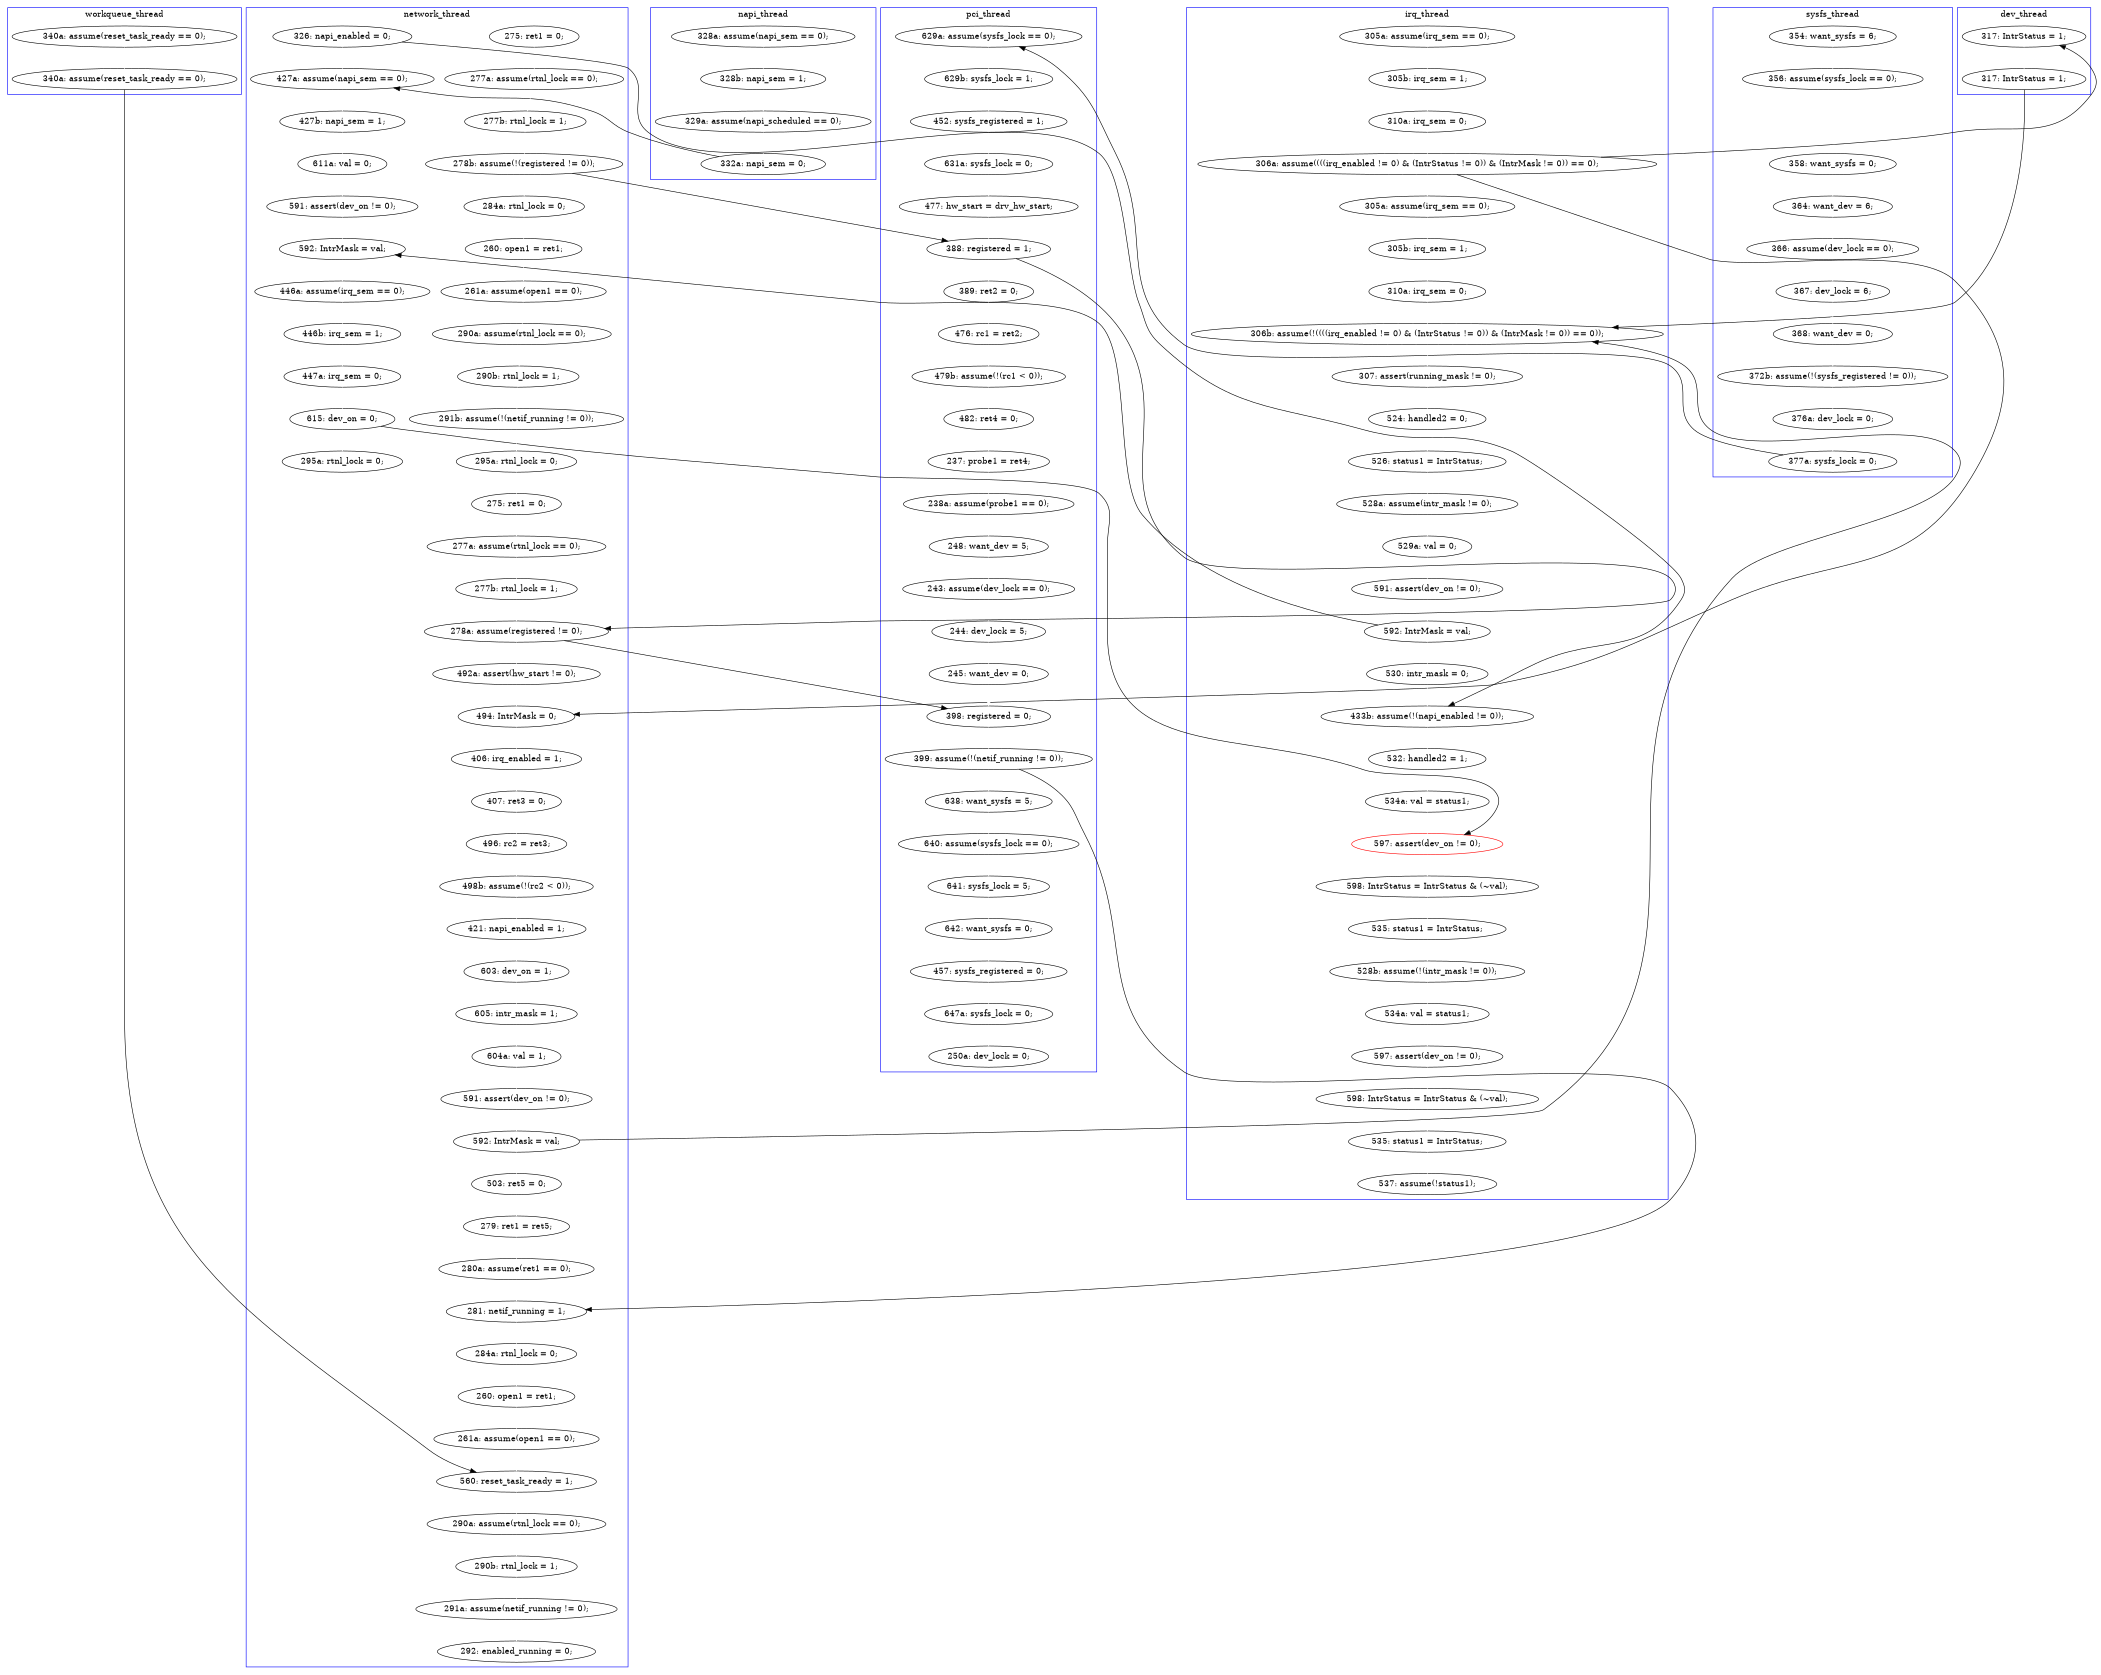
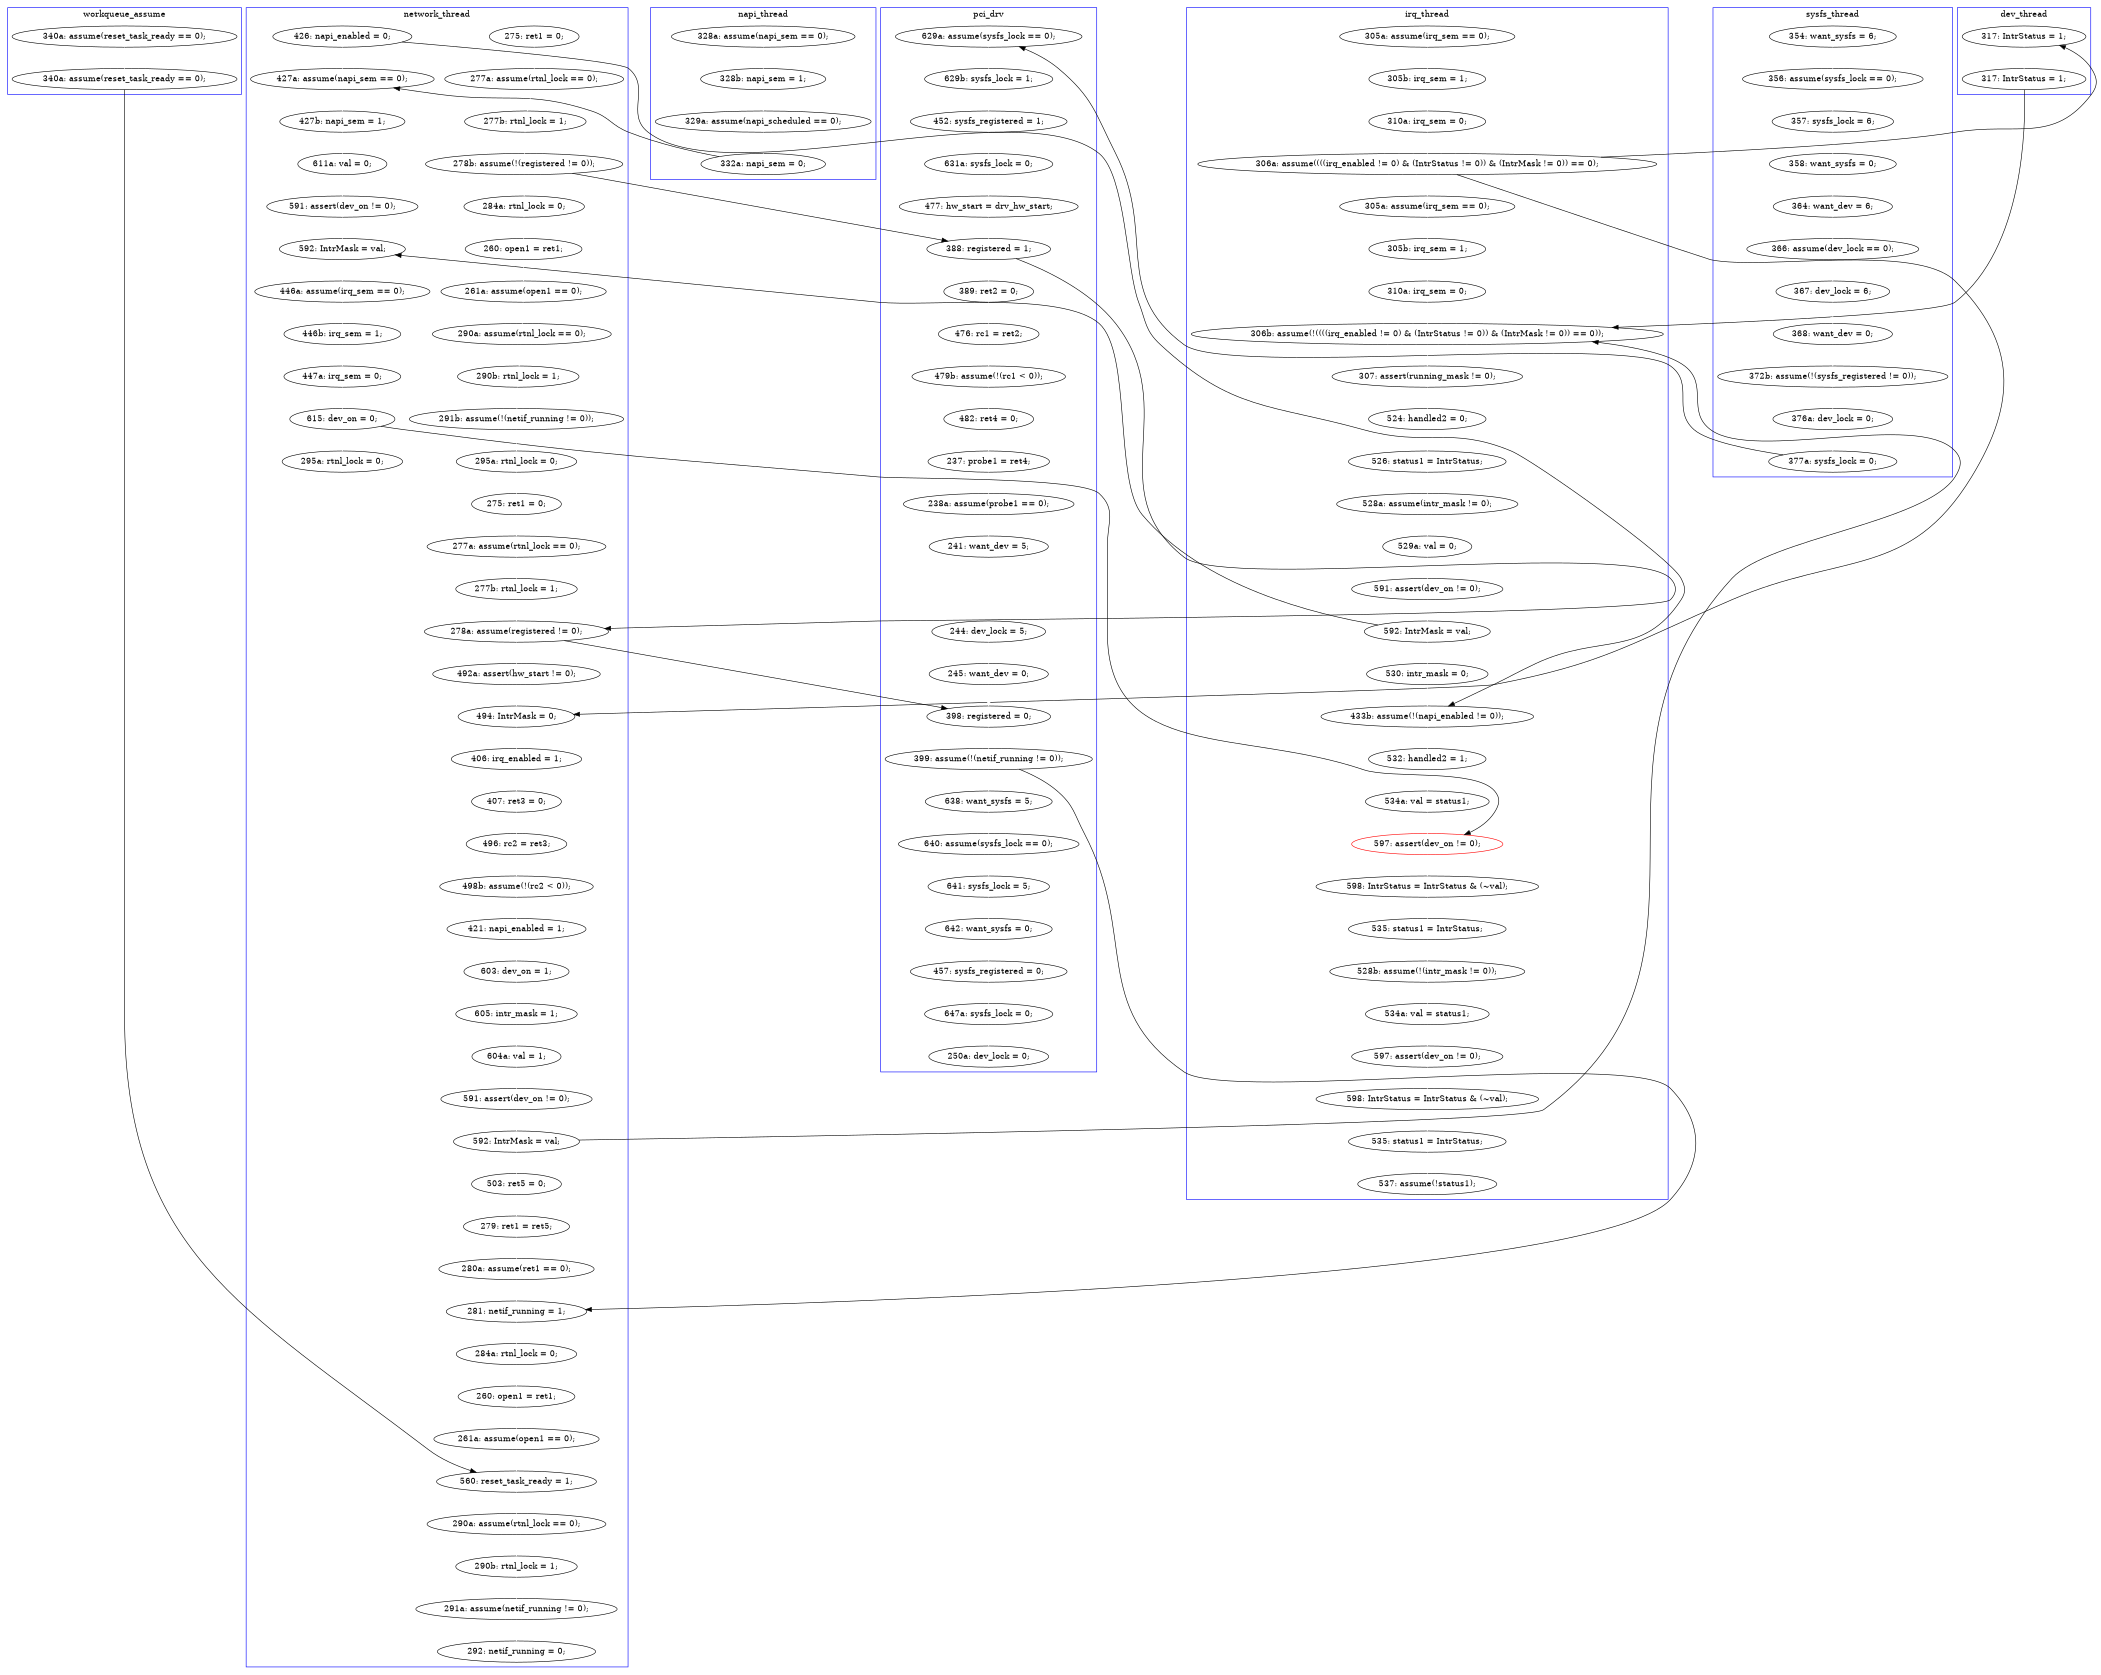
cluster "workqueue_thread": label "workqueue_thread" -> "workqueue_assume"
cluster "pci_thread": label "pci_thread" -> "pci_drv"
node "326: napi_enabled = 0;": label "326: napi_enabled = 0;" -> "426: napi_enabled = 0;"
node "357: sysfs_lock = 6;": added
node "248: want_dev = 5;": label "248: want_dev = 5;" -> "241: want_dev = 5;"
node "243: assume(dev_lock == 0);": removed
node "292: enabled_running = 0;": label "292: enabled_running = 0;" -> "292: netif_running = 0;"
